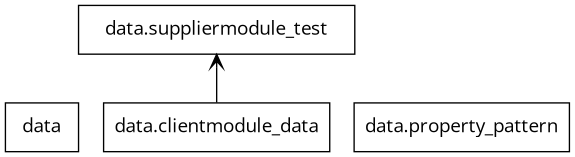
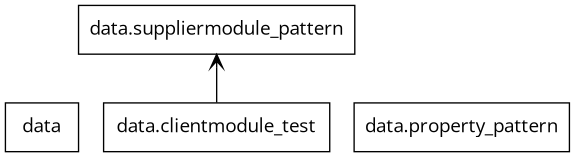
node "data.suppliermodule_test": label "data.suppliermodule_test" -> "data.suppliermodule_pattern"
node "data.clientmodule_data": label "data.clientmodule_data" -> "data.clientmodule_test"
